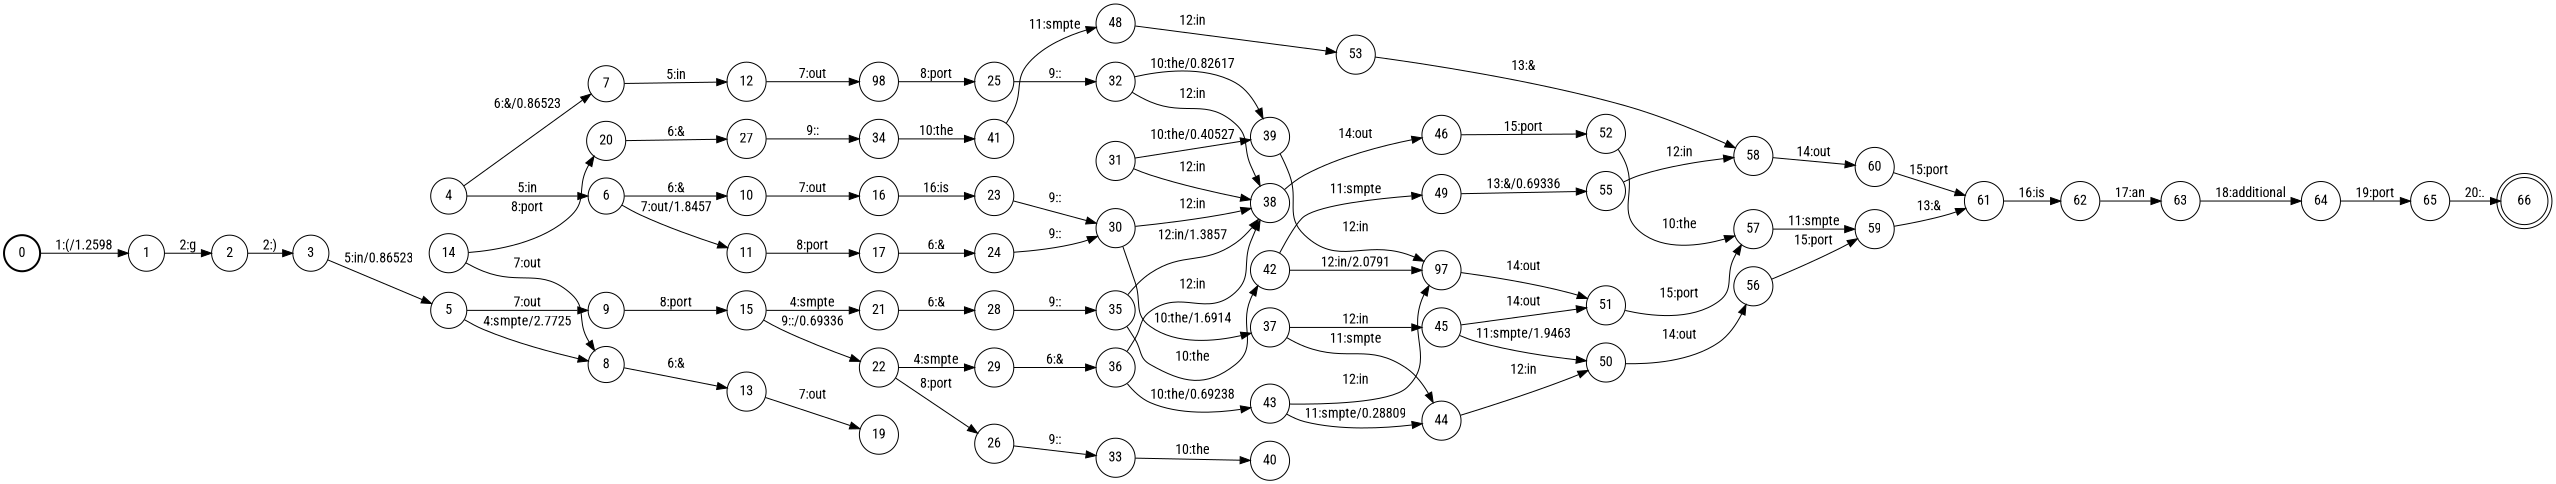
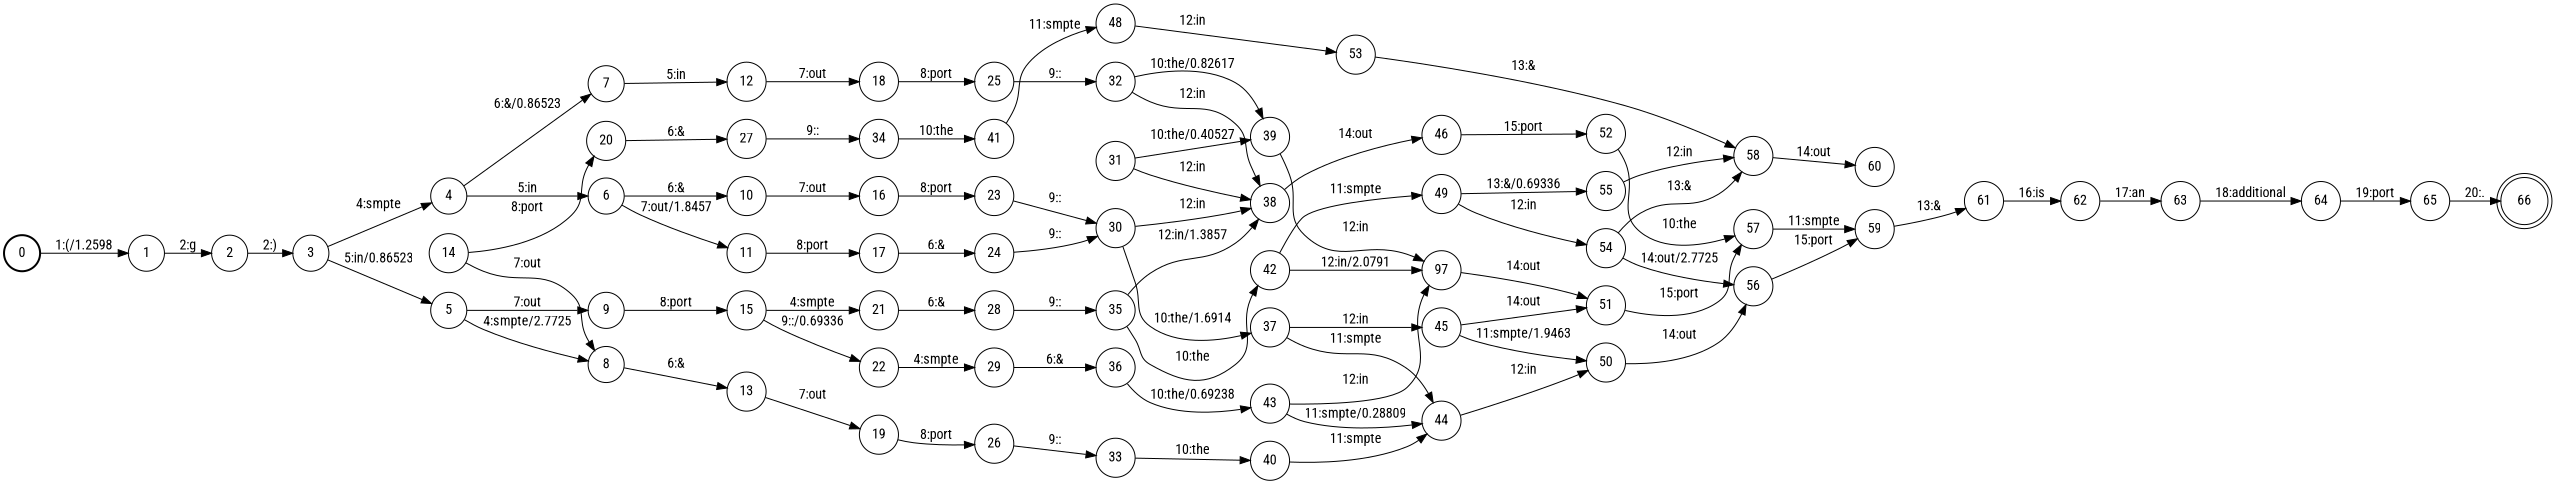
node "98": label "98" -> "18"
edge "60" -> "61": removed, label "15:port"
edge "16" -> "23": label "16:is" -> "8:port"
edge "3" -> "4": added, label "4:smpte"
node "54": added
edge "36" -> "38": removed, label "12:in"
edge "22" -> "26": now "19" -> "26"
edge "40" -> "44": added, label "11:smpte"
